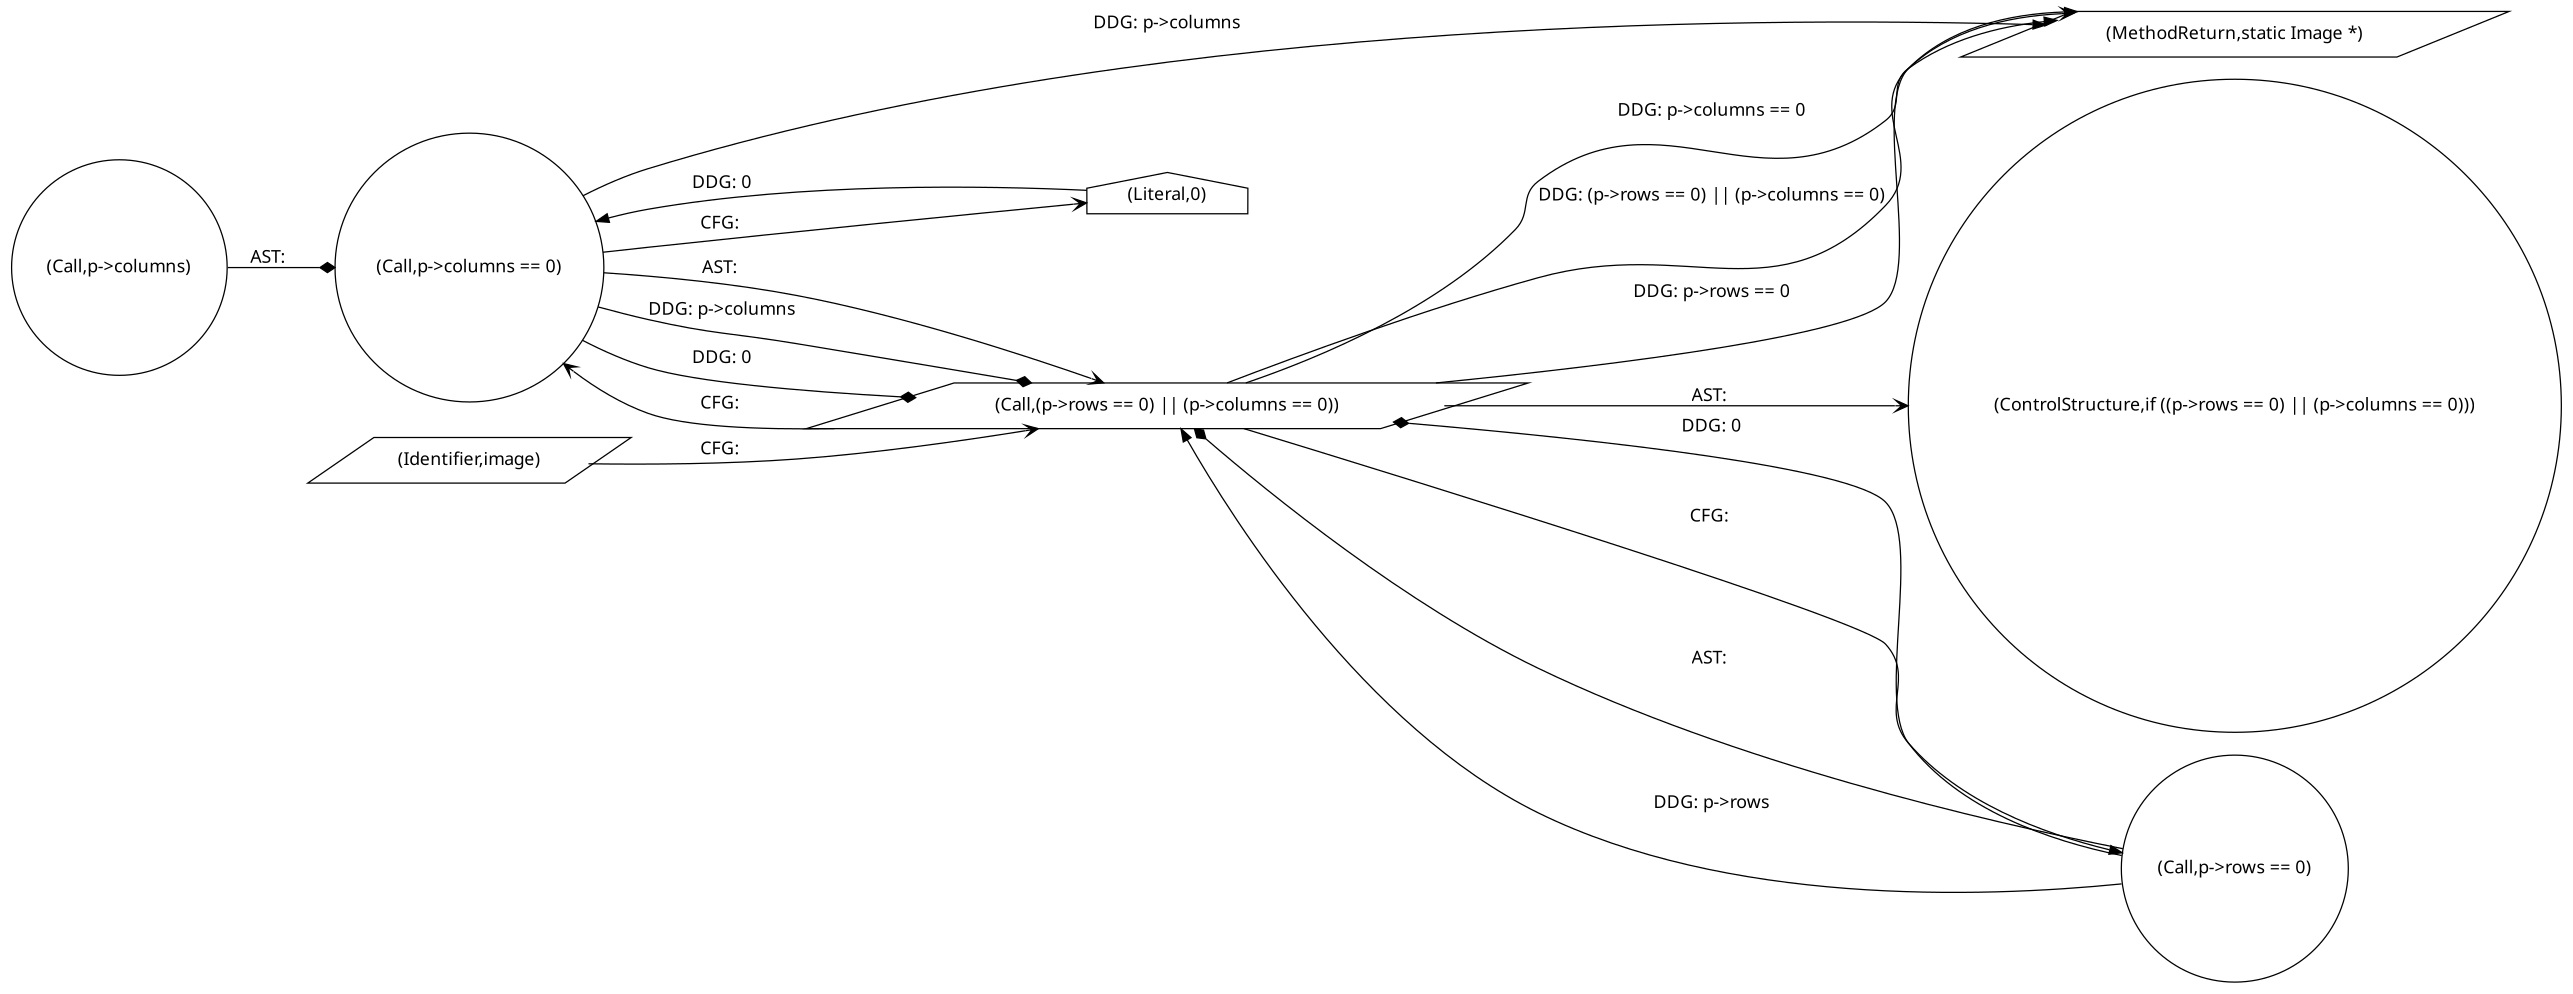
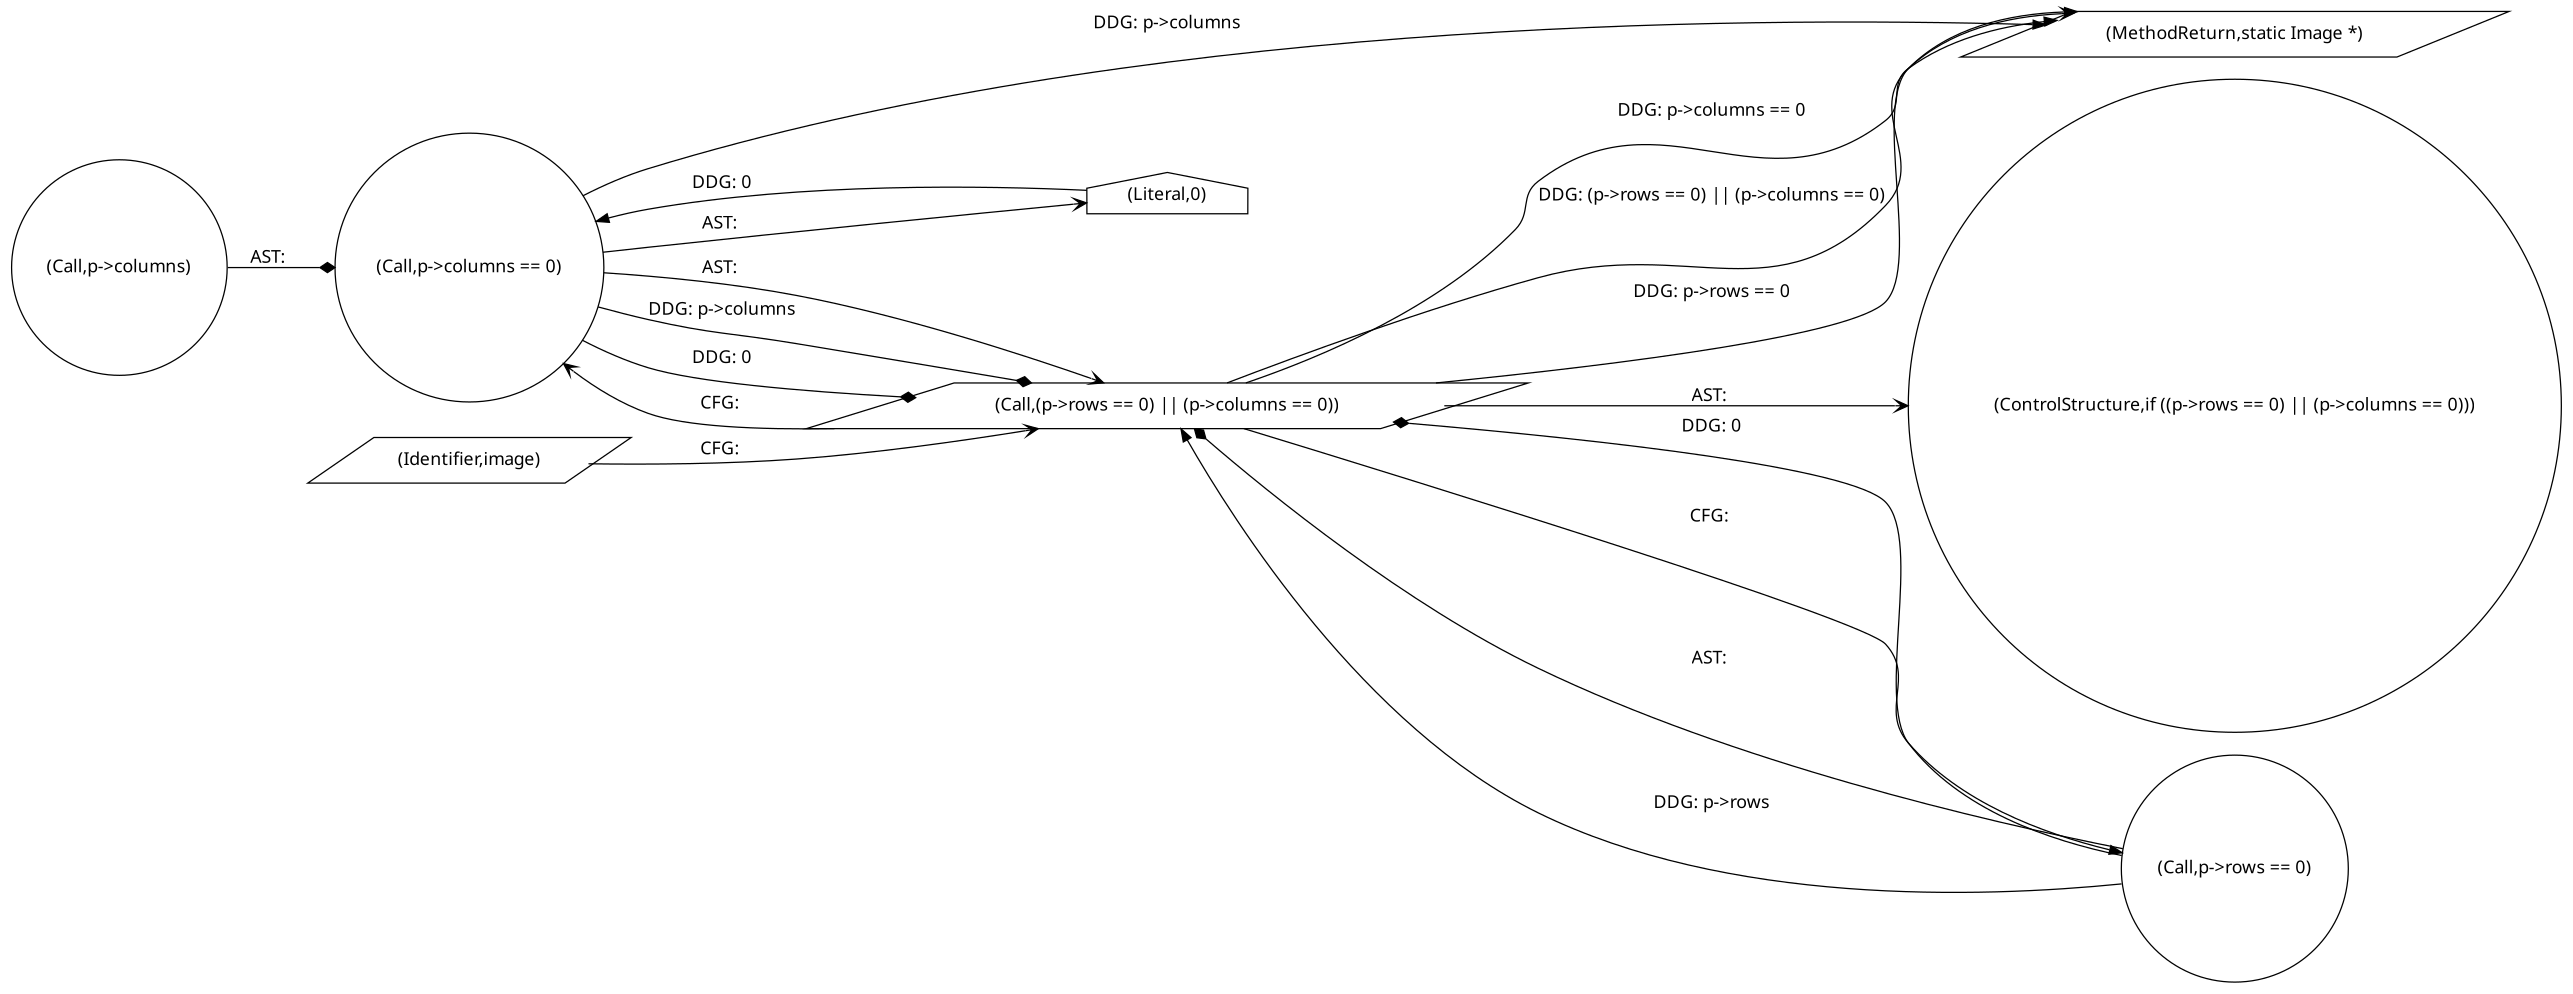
edge "(Call,p->columns == 0)" -> "(Literal,0)": label "CFG: " -> "AST: "
